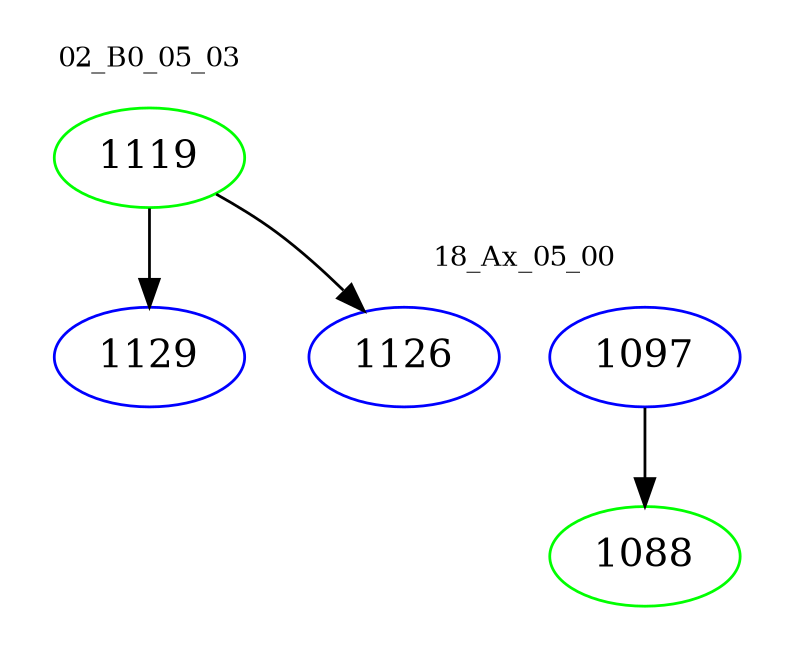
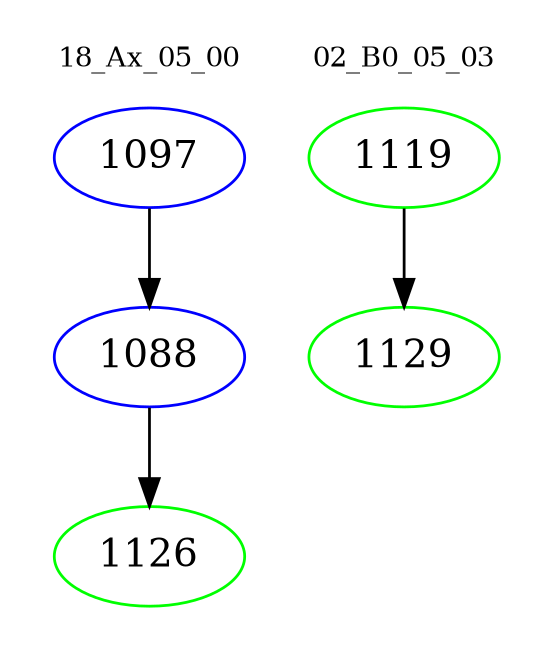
edge "1119" -> "1126": now "1088" -> "1126"
node "1129": color blue -> green
node "1126": color blue -> green
node "1088": color green -> blue
